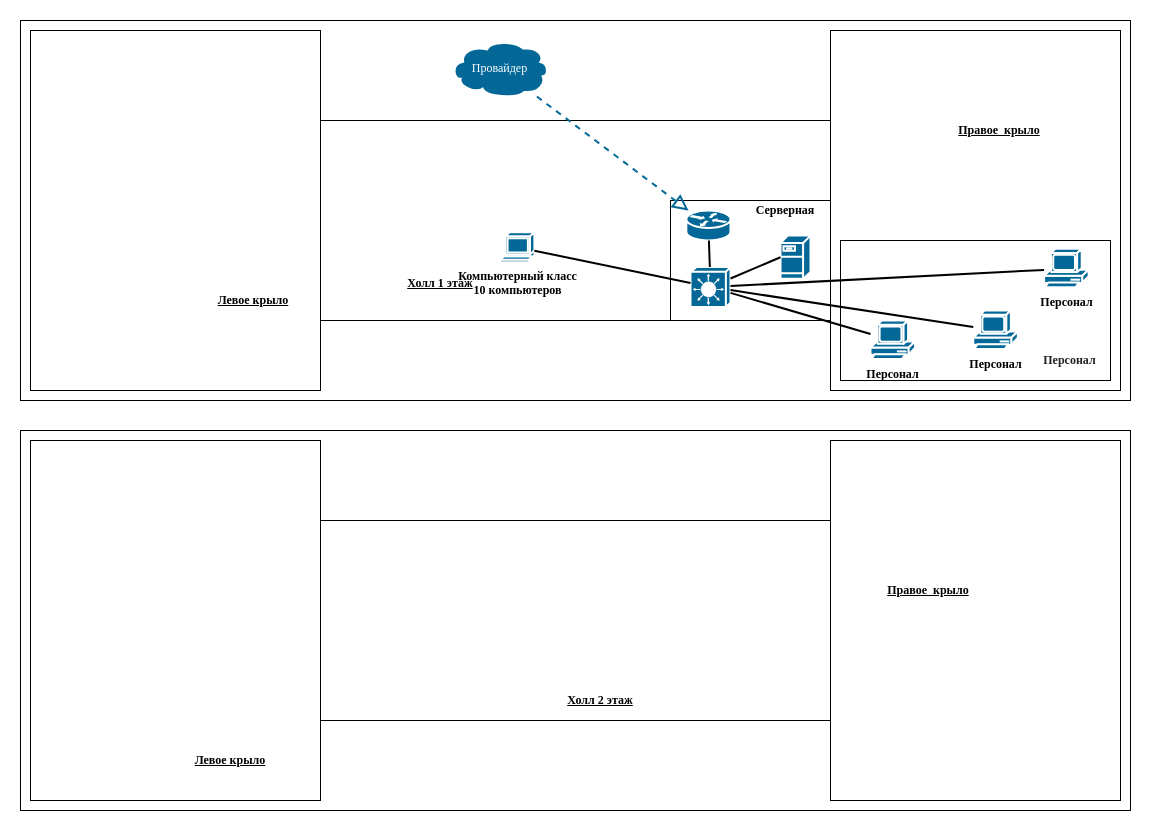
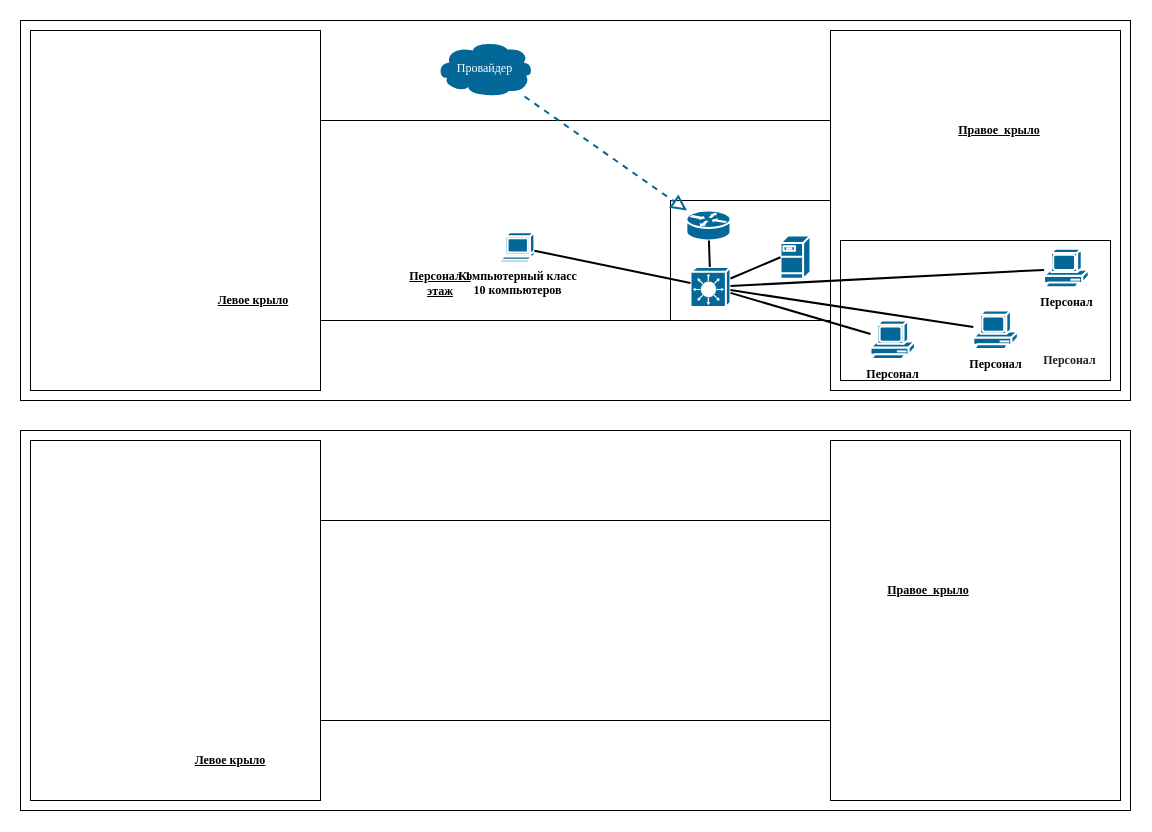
node "Провайдер": moved (500, 69) -> (485, 69)
node "Серверная": removed
node "Холл 1 этаж": label "Холл 1 этаж" -> "Персонал 1 этаж"
node "Холл 2 этаж": removed
